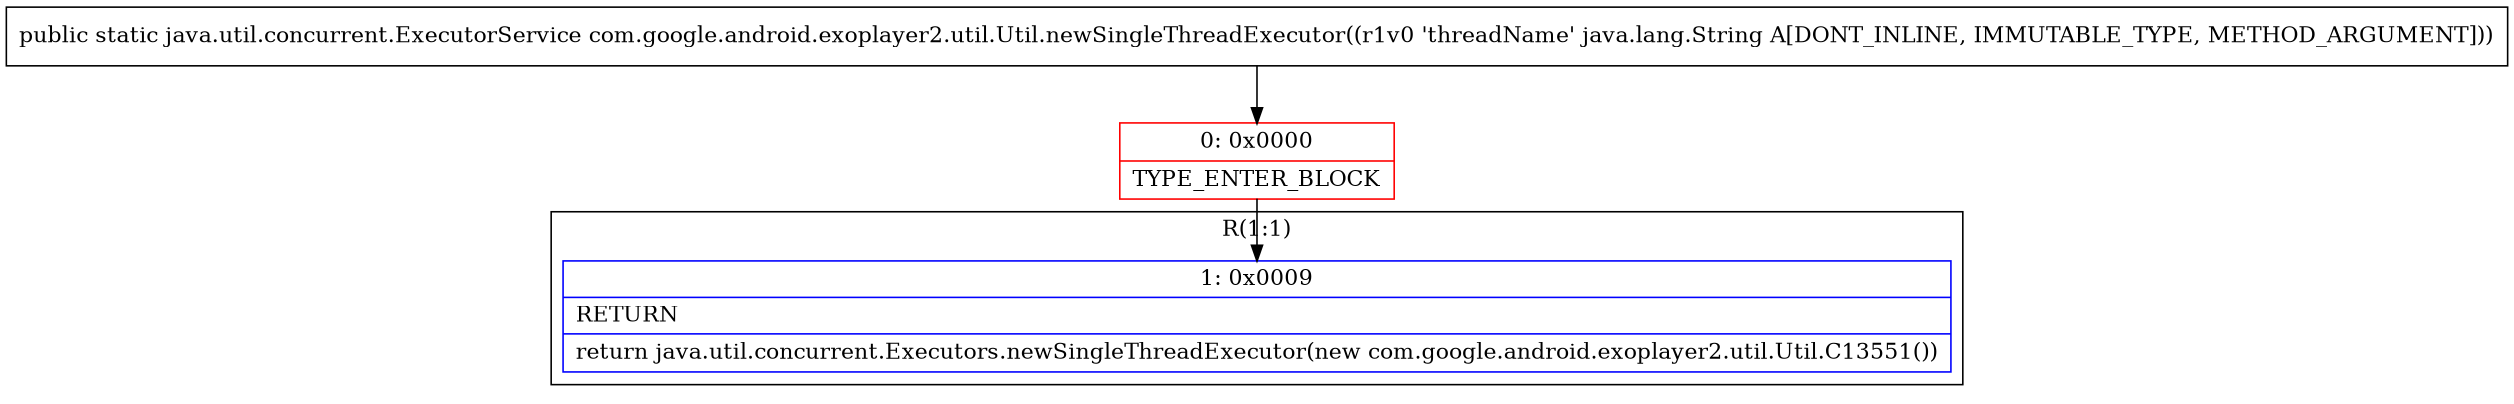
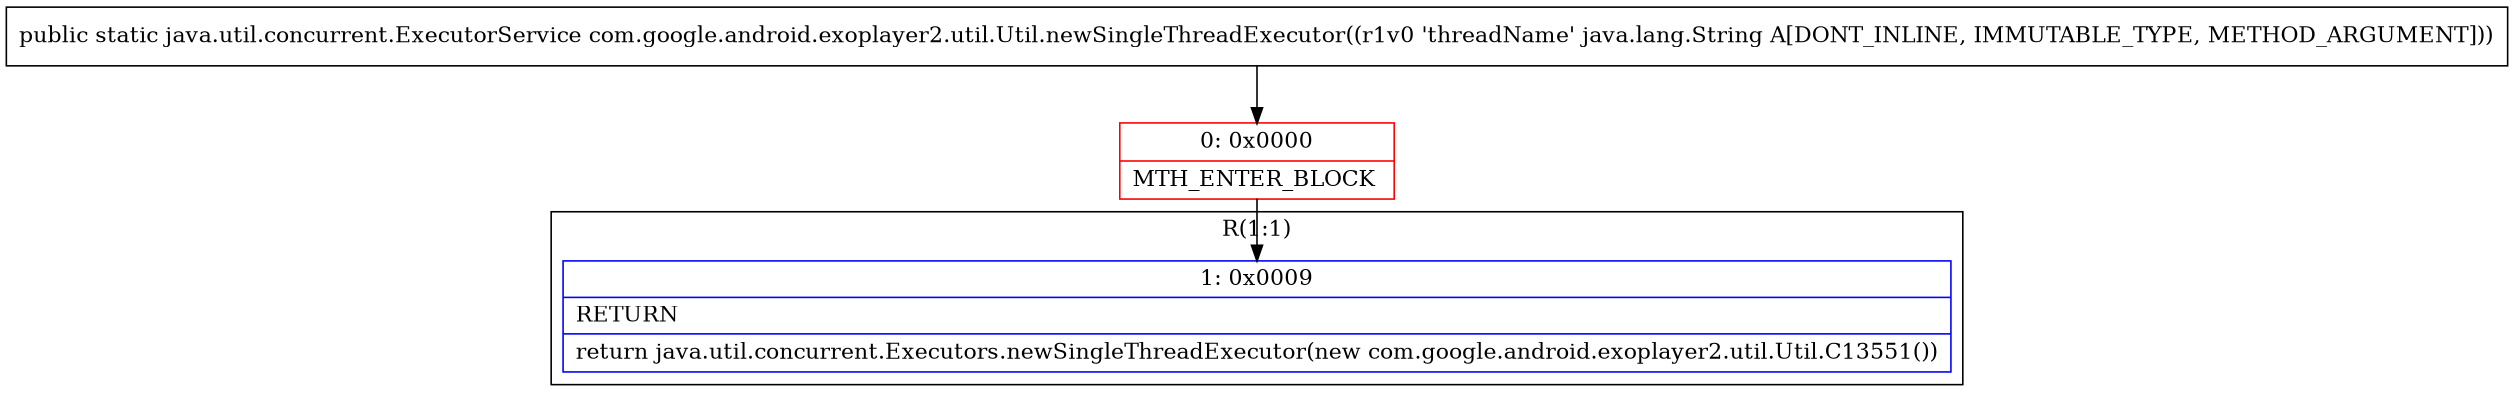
node "0: 0x0000": text "TYPE_ENTER_BLOCK" -> "MTH_ENTER_BLOCK"
